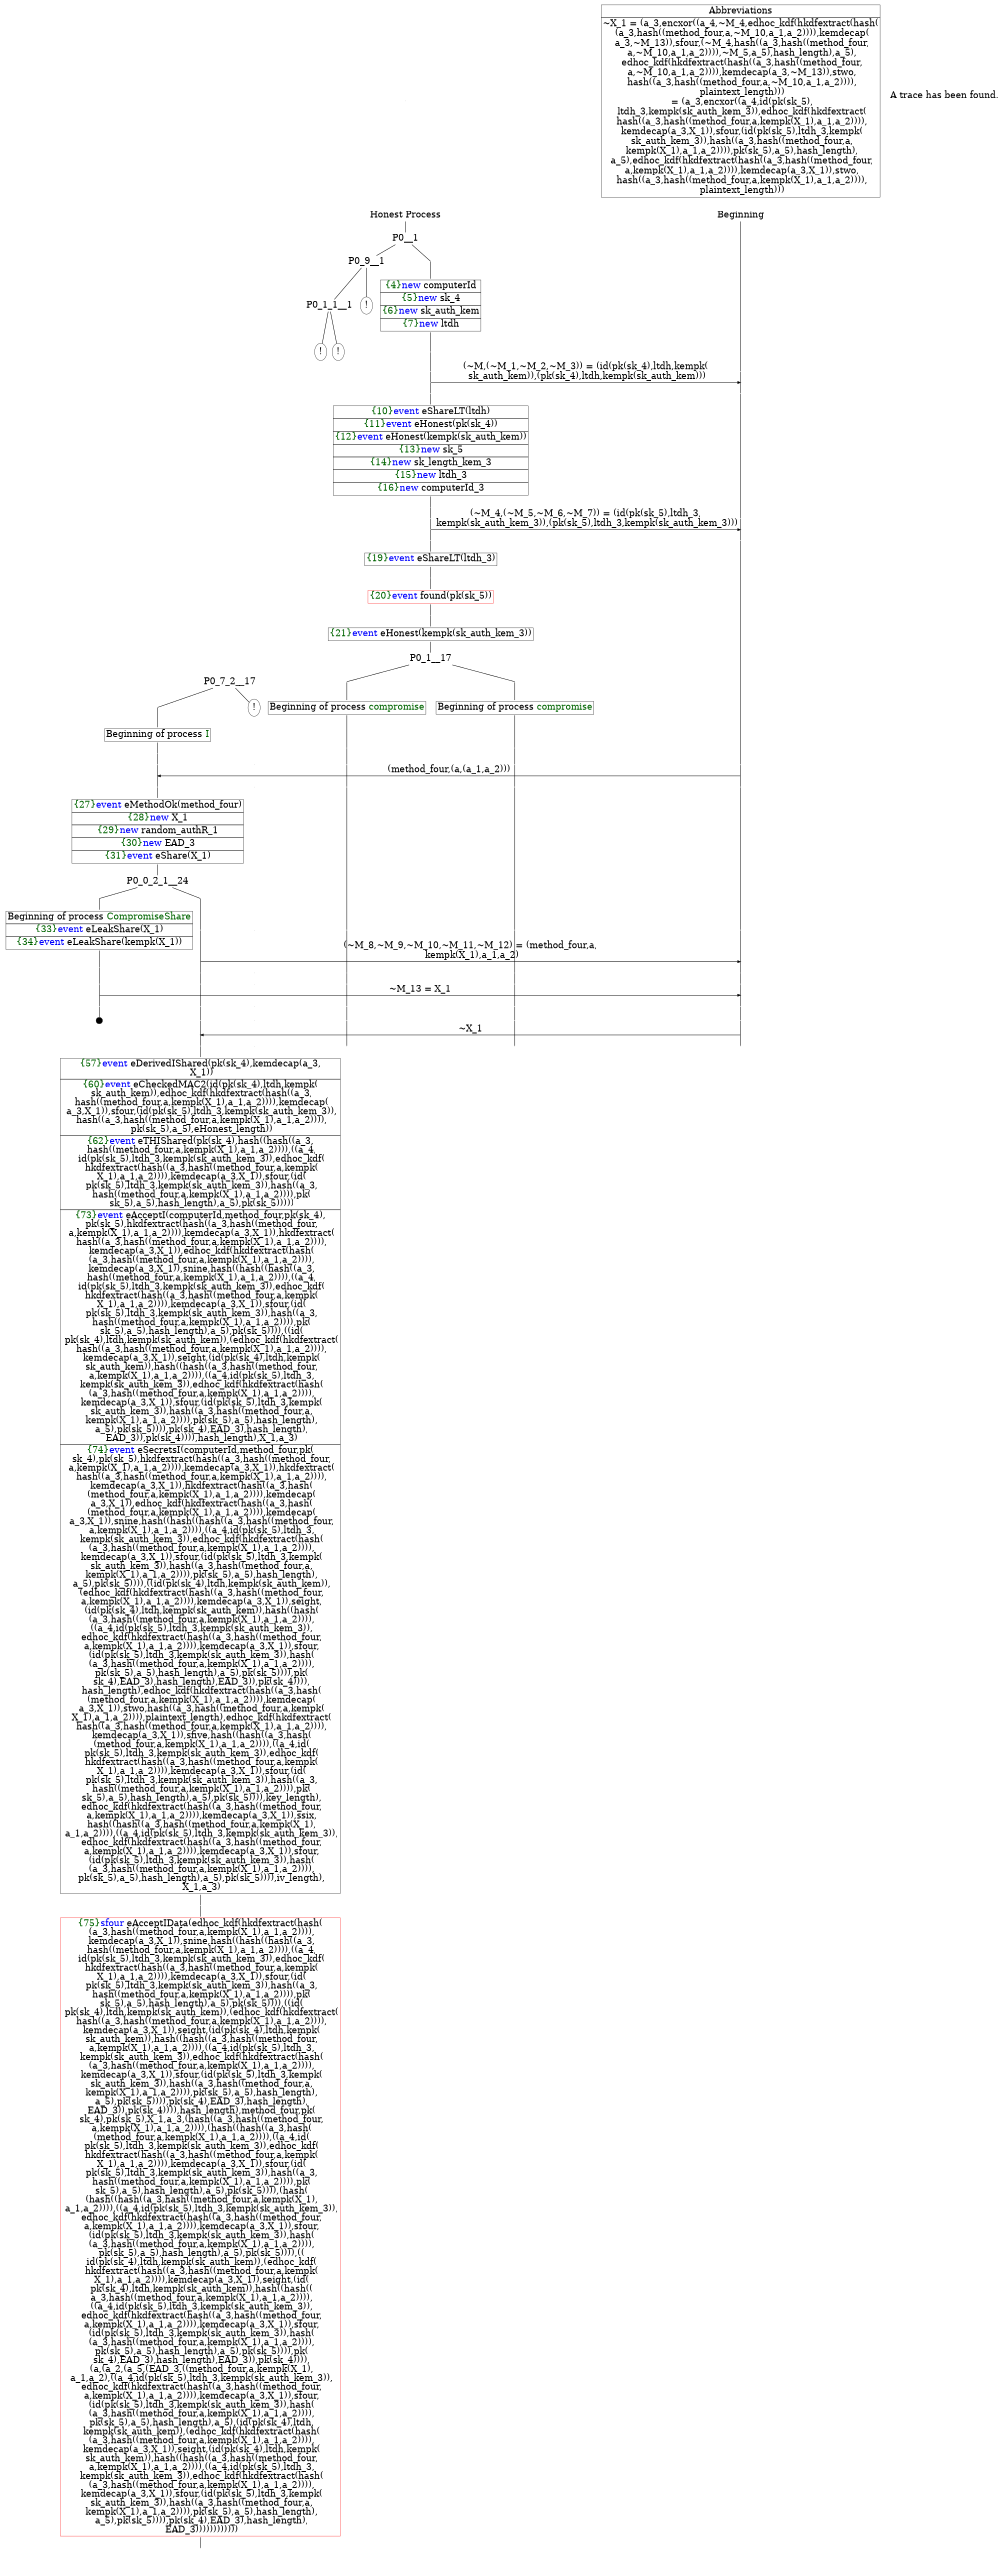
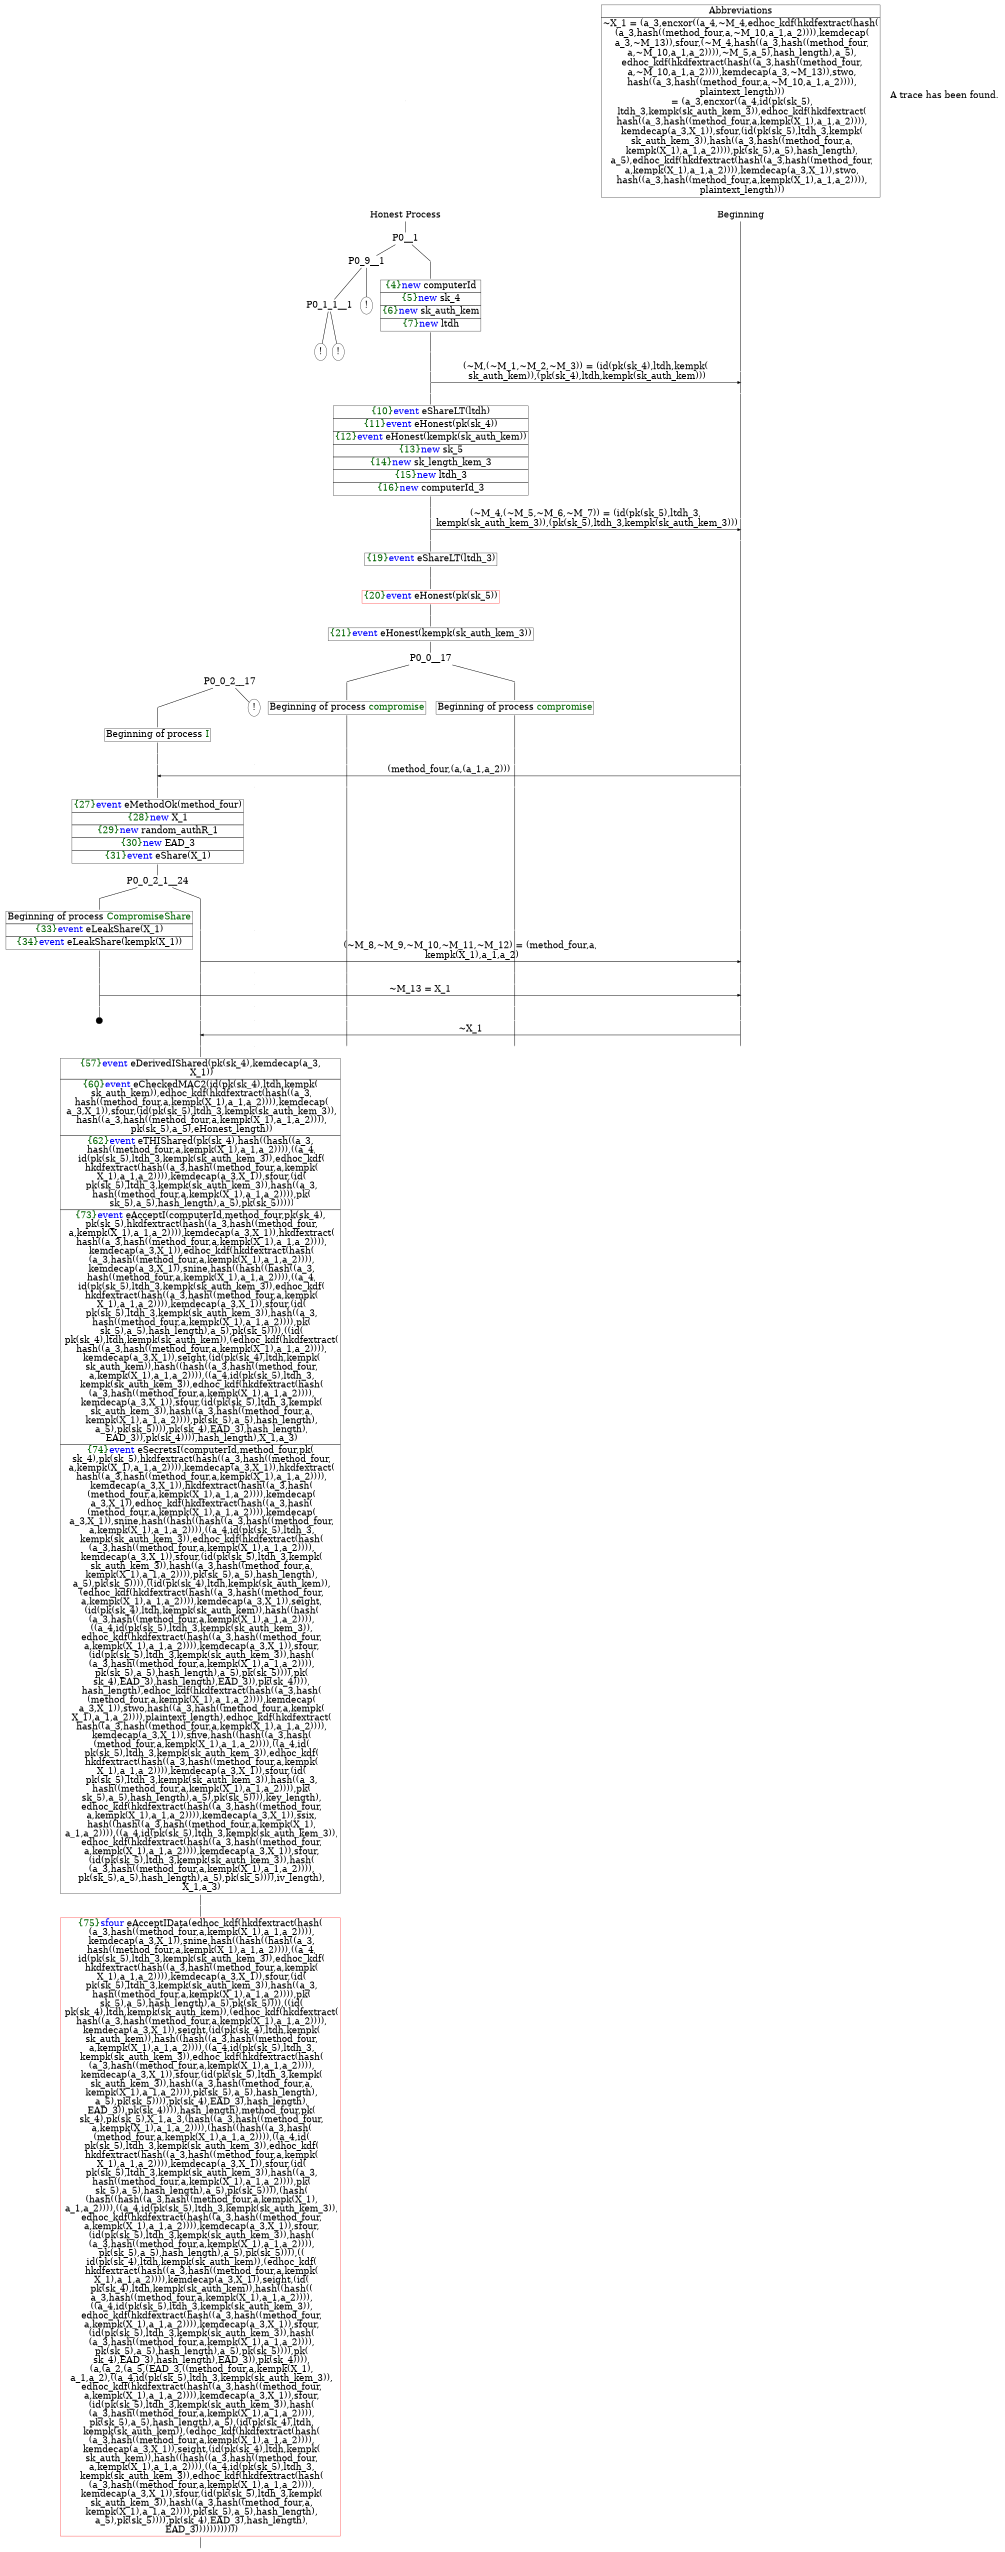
node "{20}": text "found(pk(sk_5))" -> "eHonest(pk(sk_5))"
node "P0_1__17": label "P0_1__17" -> "P0_0__17"
node "P0_7_2__17": label "P0_7_2__17" -> "P0_0_2__17"
